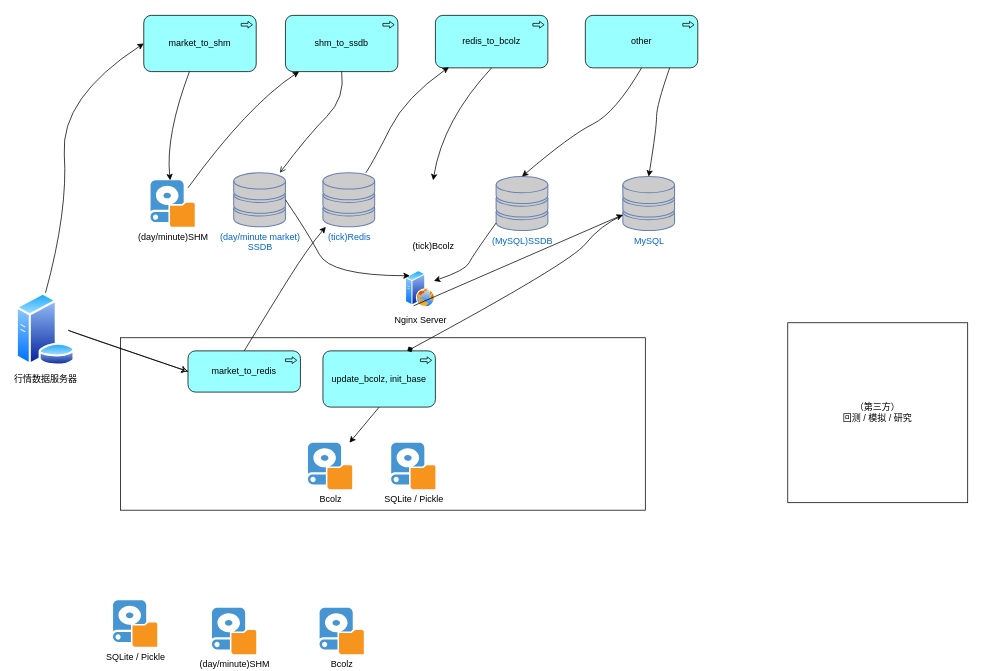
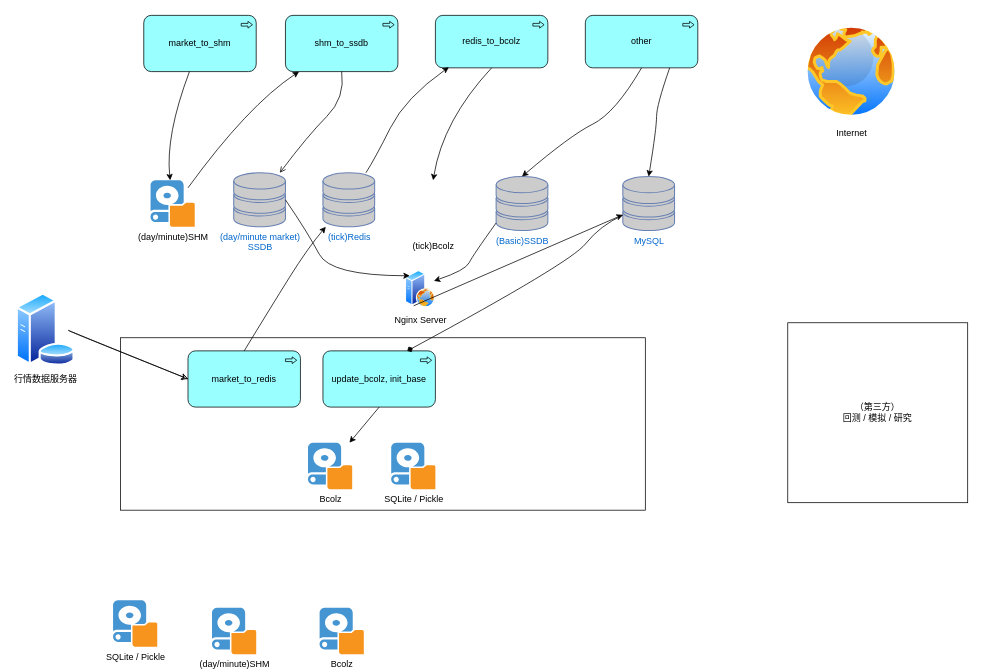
node "Internet": added
edge "行情数据服务器" -> "market_to_shm": removed
node "(MySQL)SSDB": label "(MySQL)SSDB" -> "(Basic)SSDB"
node "market_to_redis": size 113x41 -> 113x56
